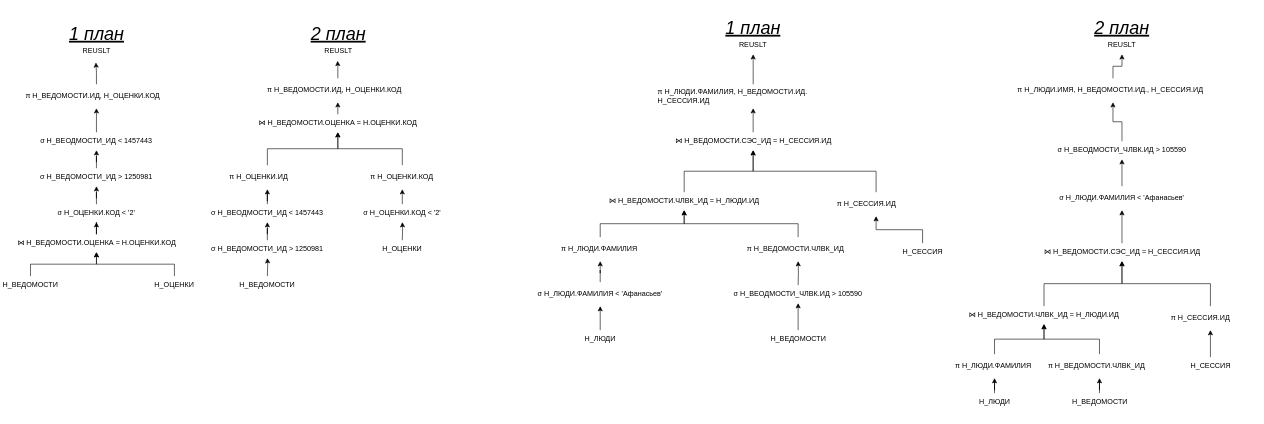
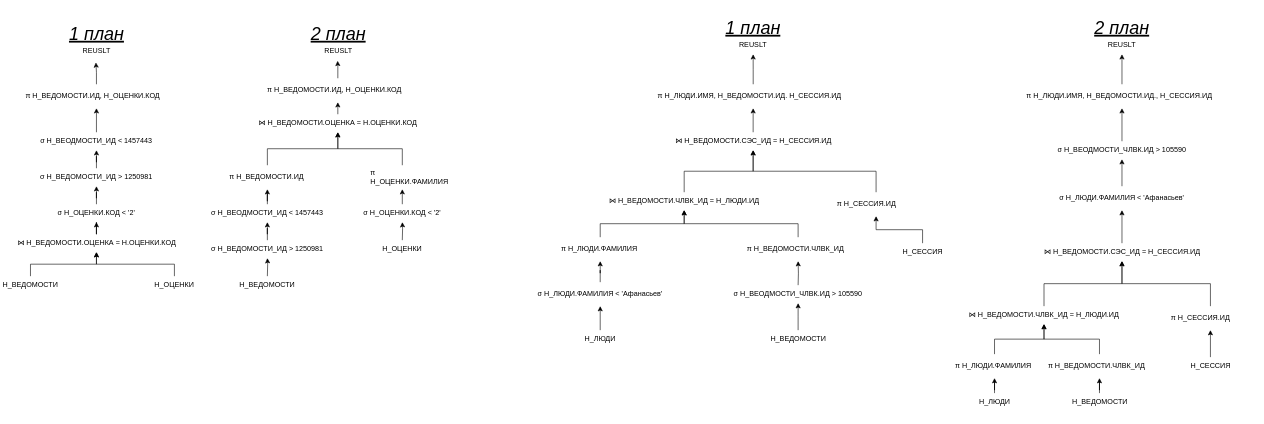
node "π Н_ЛЮДИ.ИМЯ, Н_ВЕДОМОСТИ.ИД., Н_СЕССИЯ.ИД": moved (1113, 90) -> (1122, 96)
node "π Н_ЛЮДИ.ФАМИЛИЯ, Н_ВЕДОМОСТИ.ИД. Н_СЕССИЯ.ИД": label "π Н_ЛЮДИ.ФАМИЛИЯ, Н_ВЕДОМОСТИ.ИД. Н_СЕССИЯ.ИД" -> "π Н_ЛЮДИ.ИМЯ, Н_ВЕДОМОСТИ.ИД. Н_СЕССИЯ.ИД"
node "π Н_ОЦЕНКИ.ИД": label "π Н_ОЦЕНКИ.ИД" -> "π Н_ВЕДОМОСТИ.ИД"
node "π Н_ОЦЕНКИ.КОД": label "π Н_ОЦЕНКИ.КОД" -> "π Н_ОЦЕНКИ.ФАМИЛИЯ"
